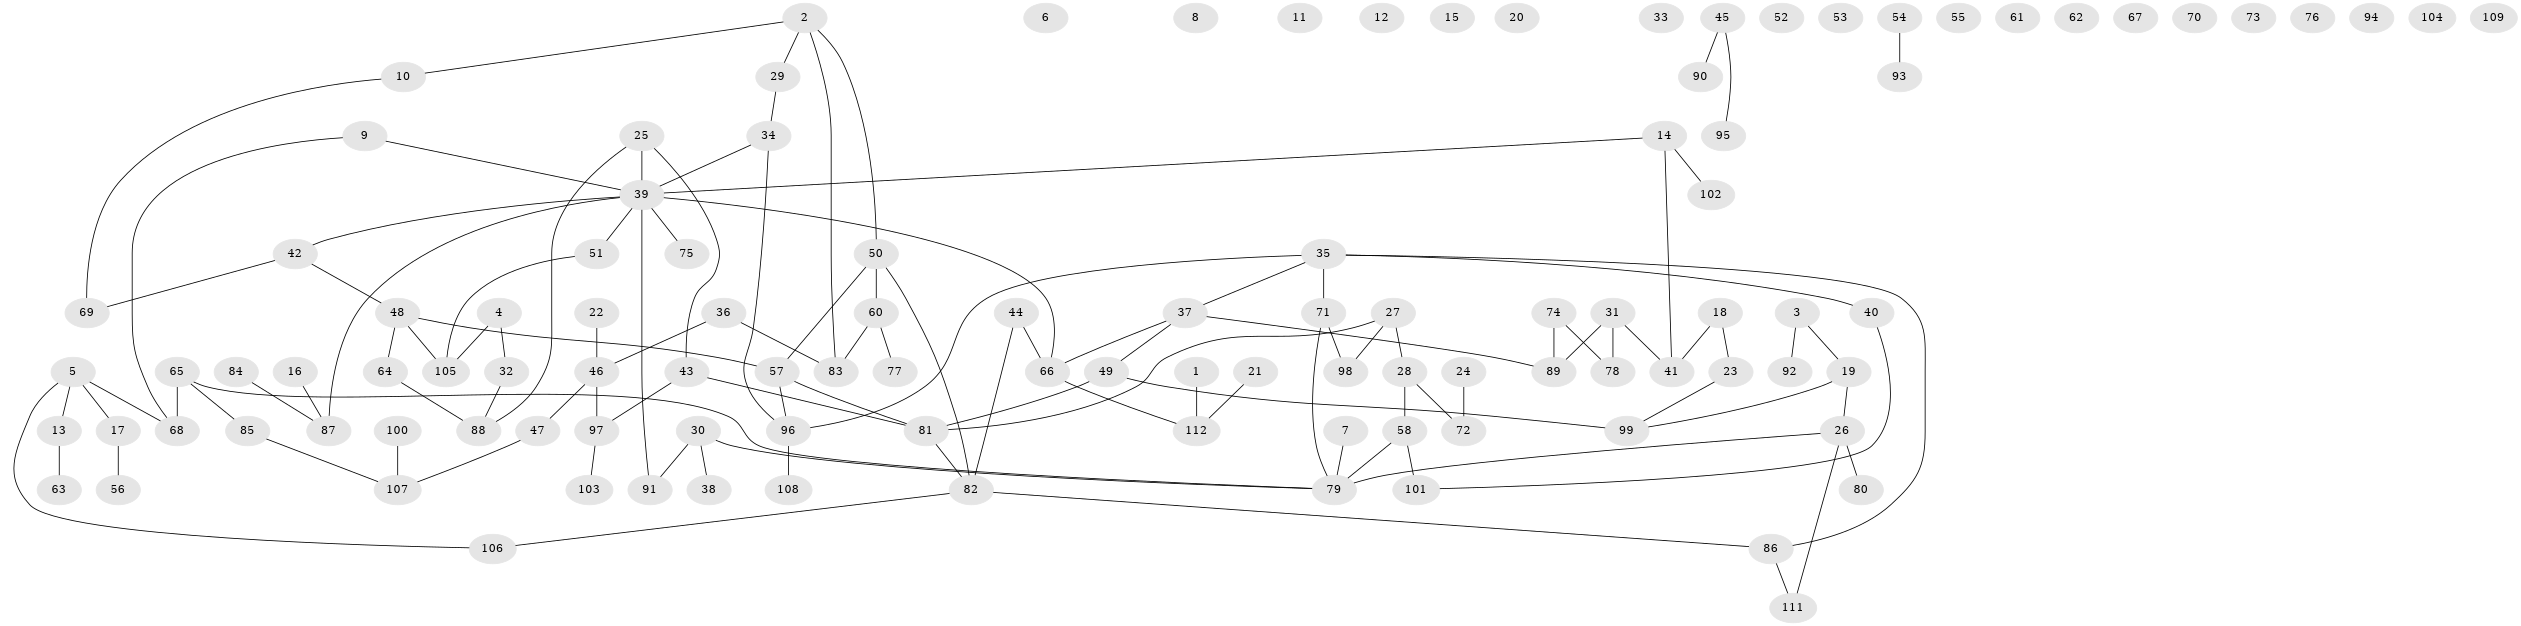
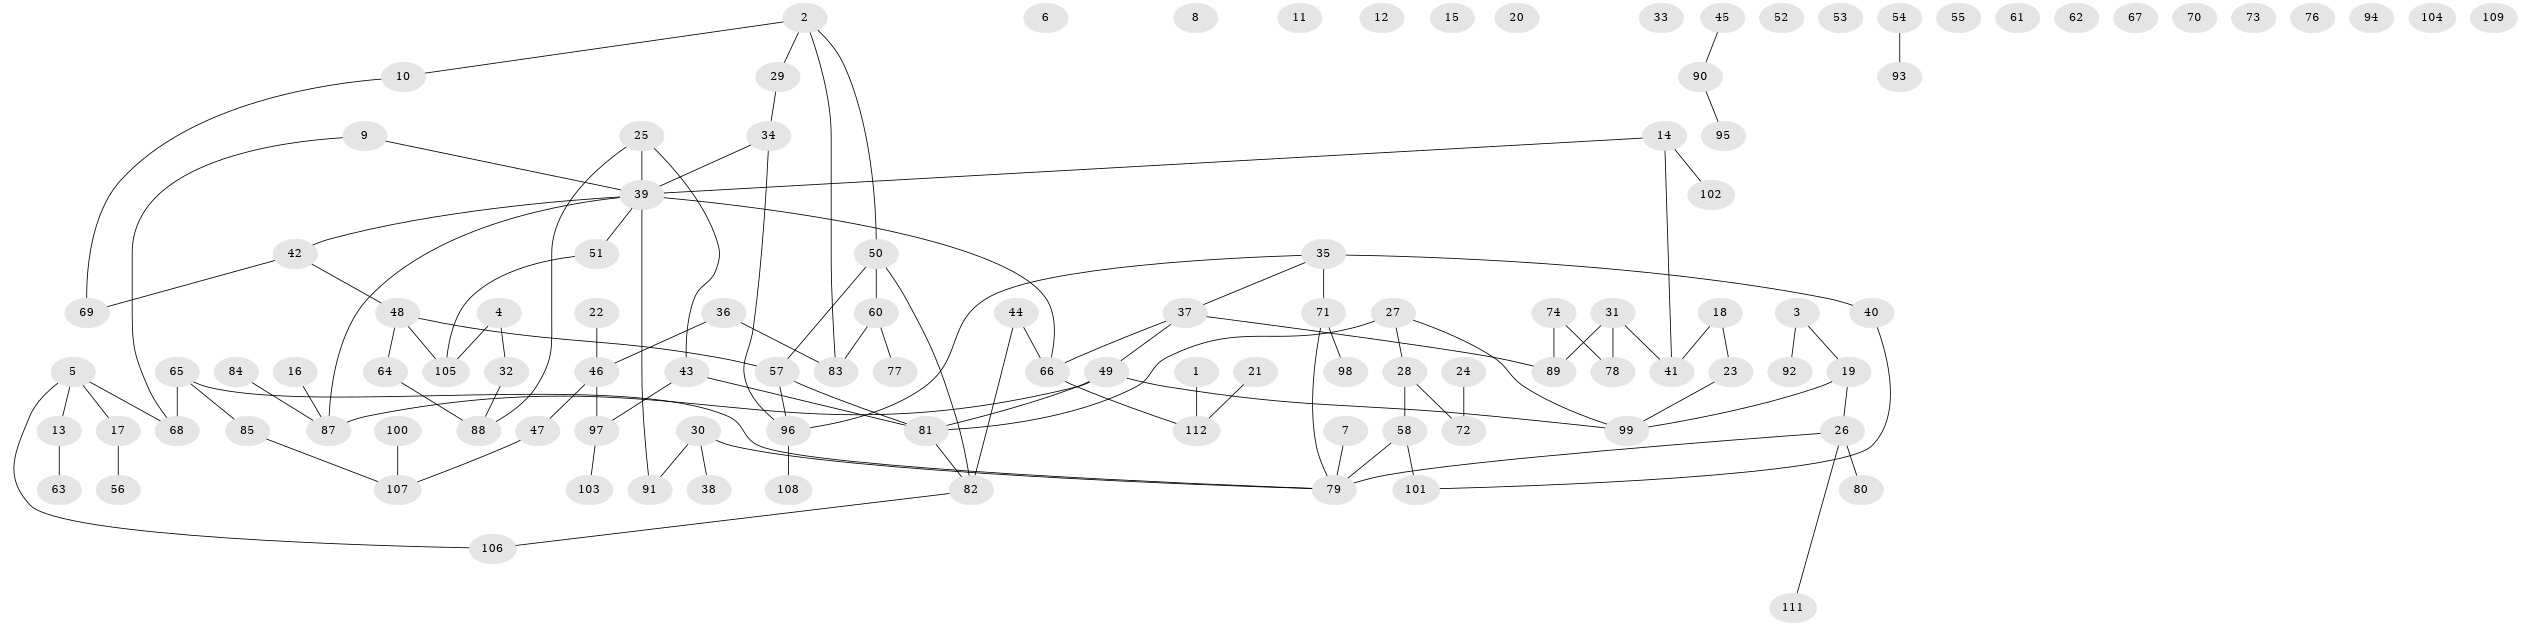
edge "45" -- "95": now "90" -- "95"
node "75": removed
edge "27" -- "98": now "27" -- "99"
edge "49" -- "87": added
node "86": removed
